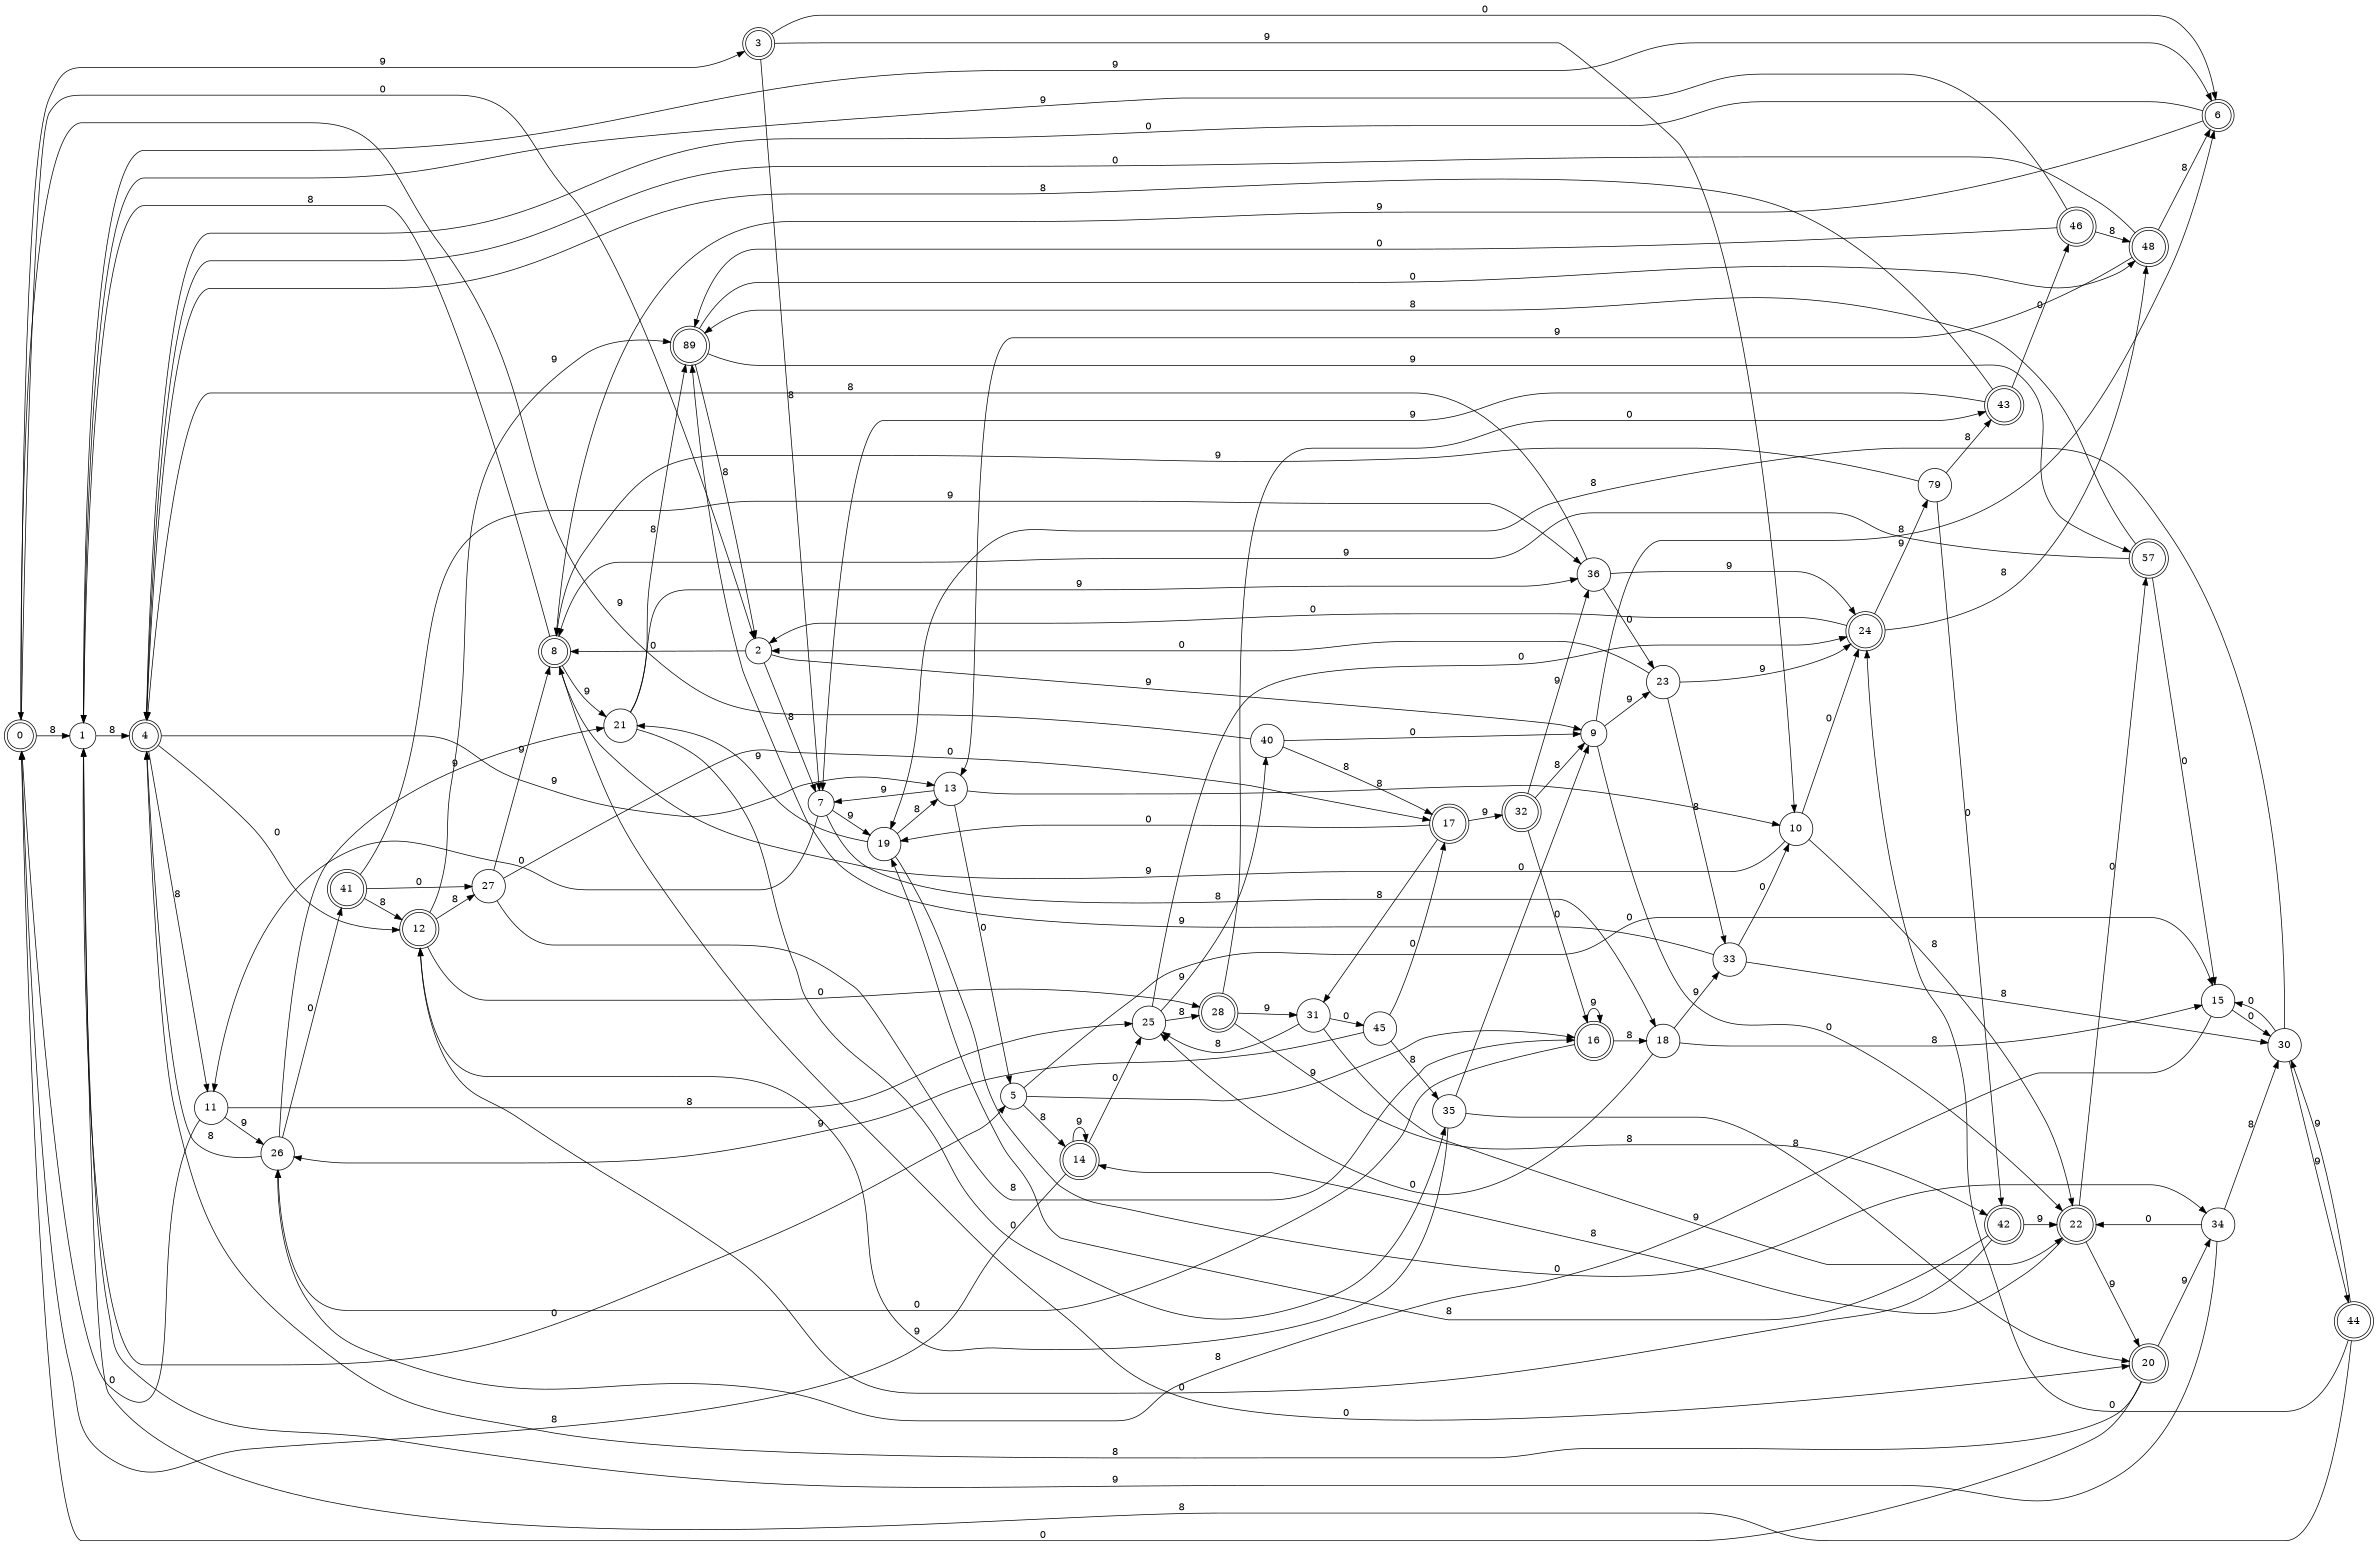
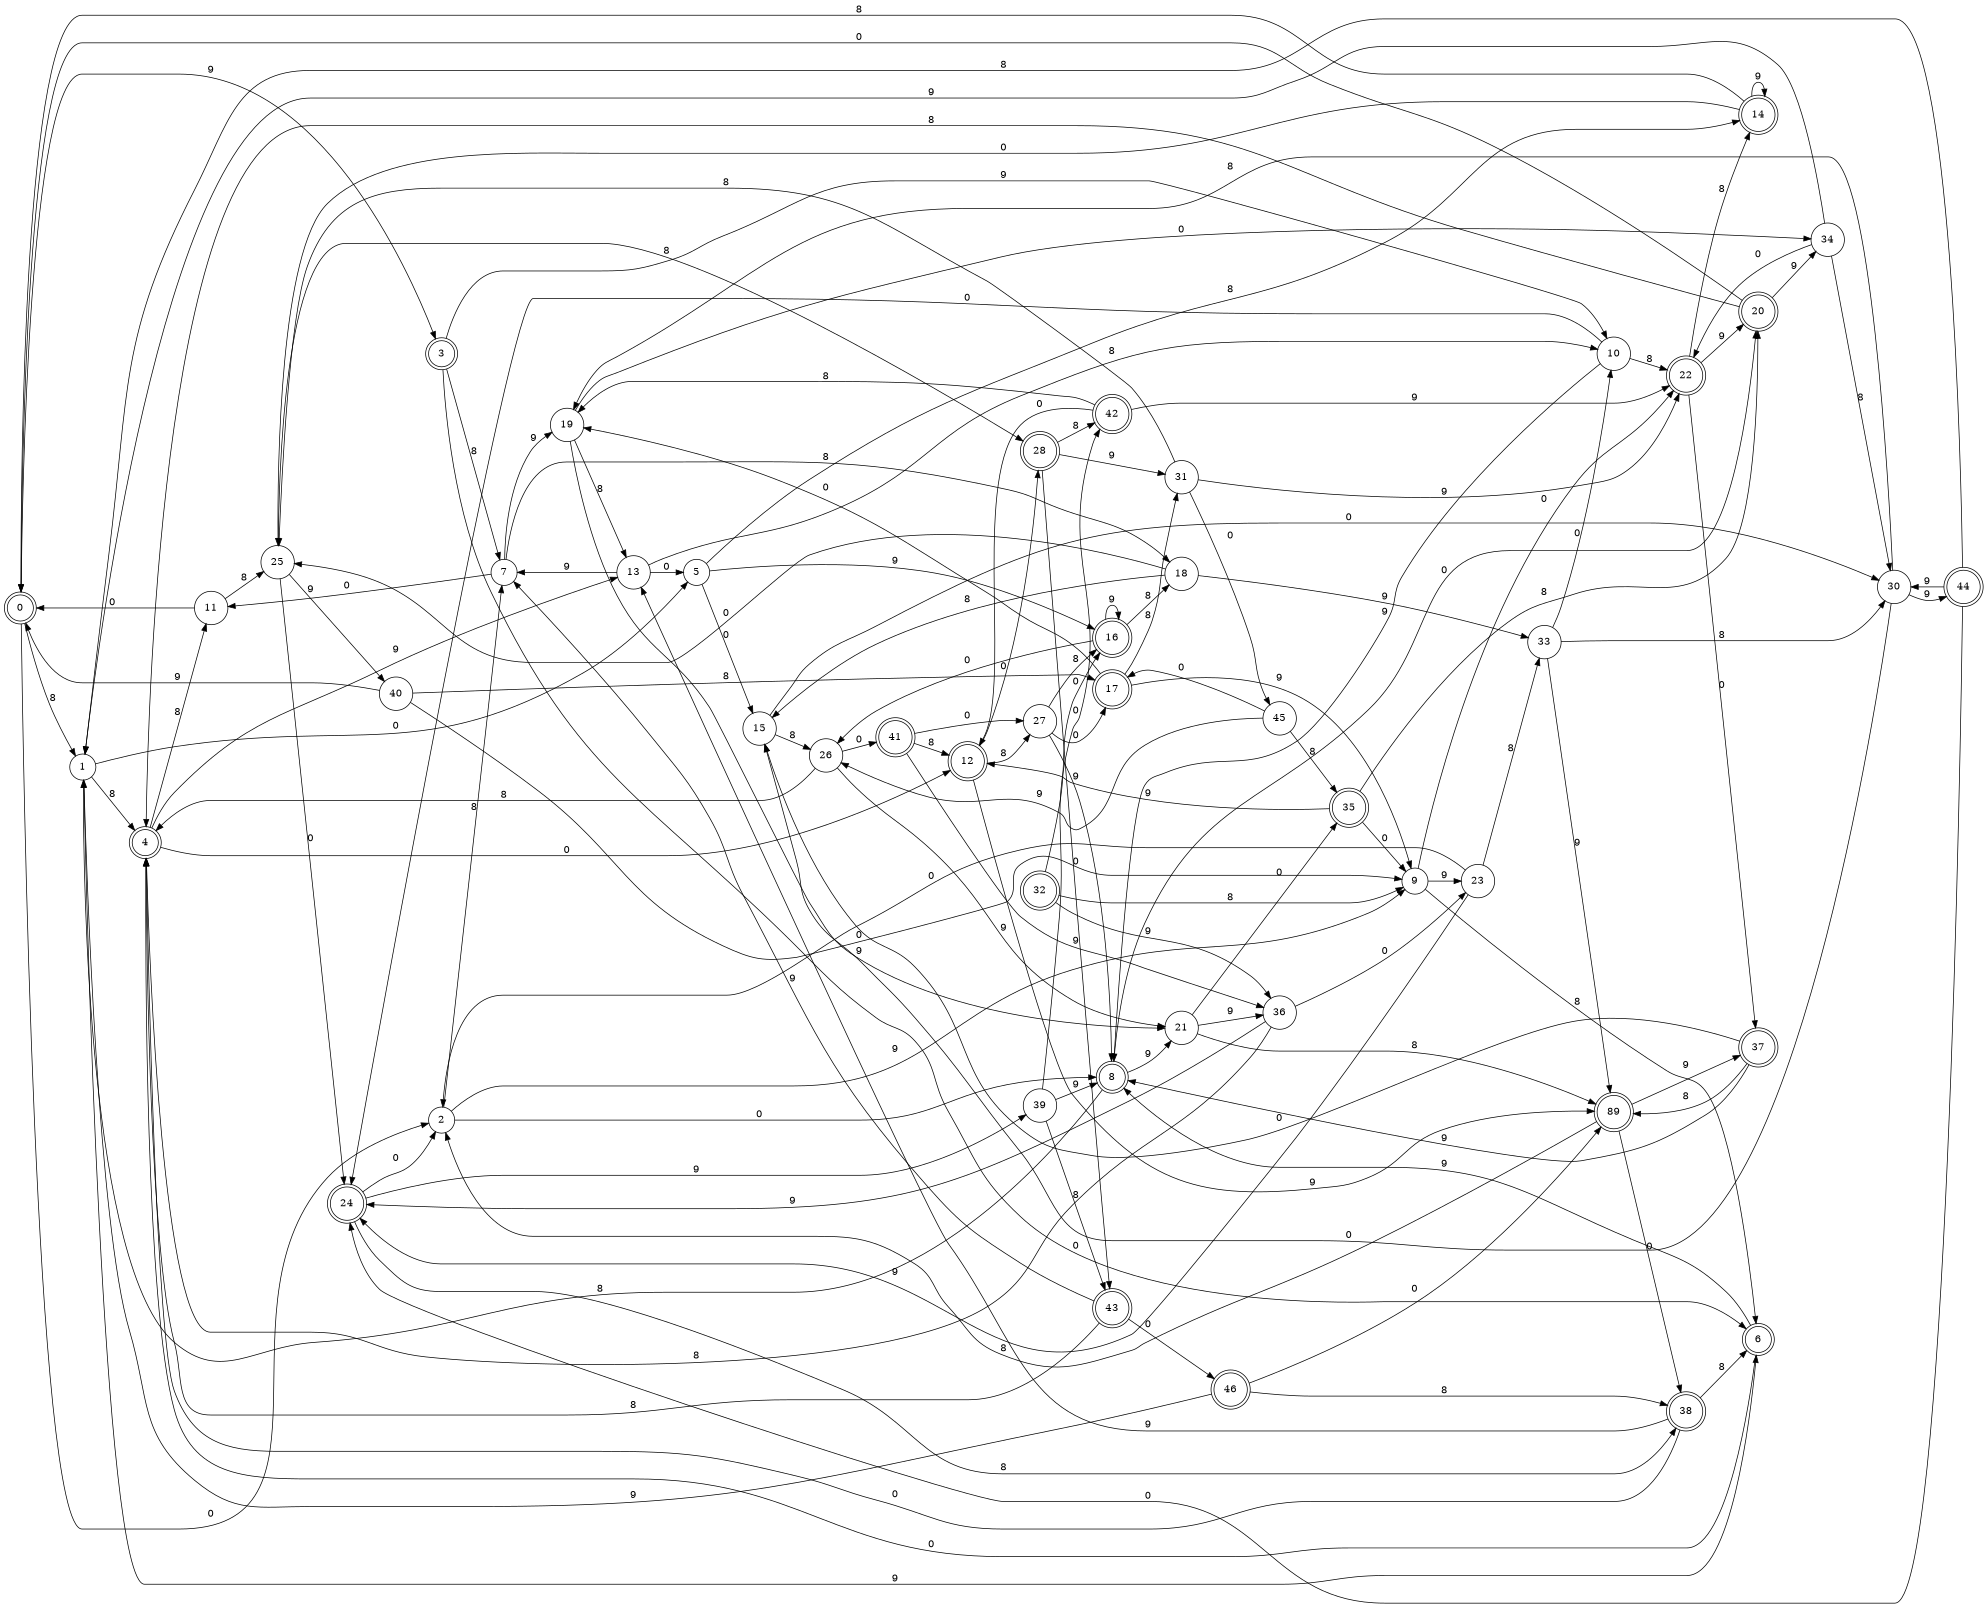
node "48": label "48" -> "38"
node "79": label "79" -> "39"
node "57": label "57" -> "37"
edge "17" -> "32": now "17" -> "9"
node "35": shape circle -> doublecircle
edge "11" -> "26": removed, label "9"
